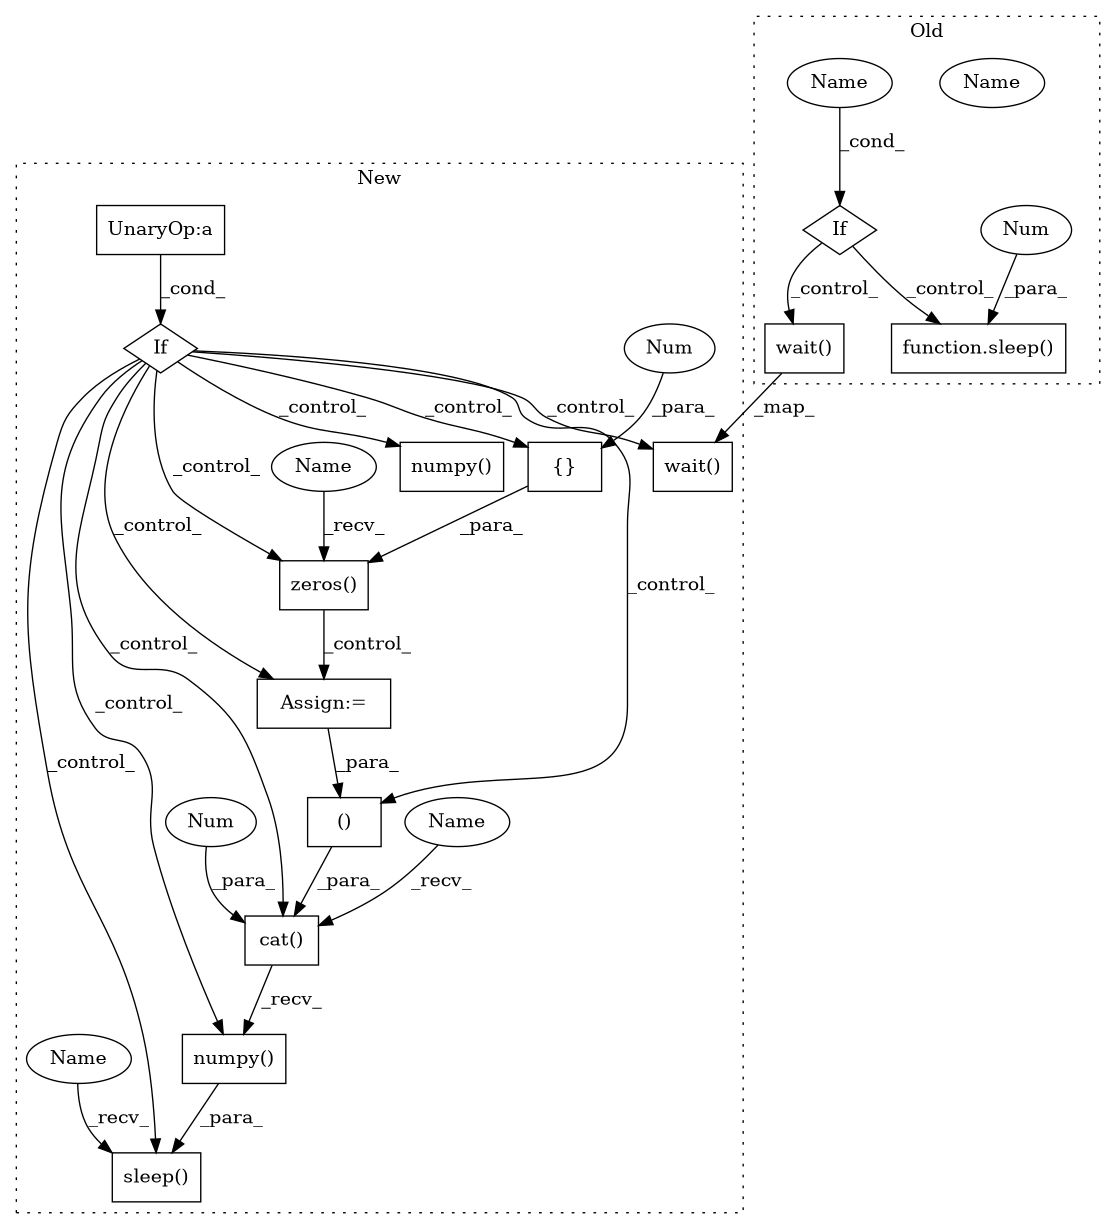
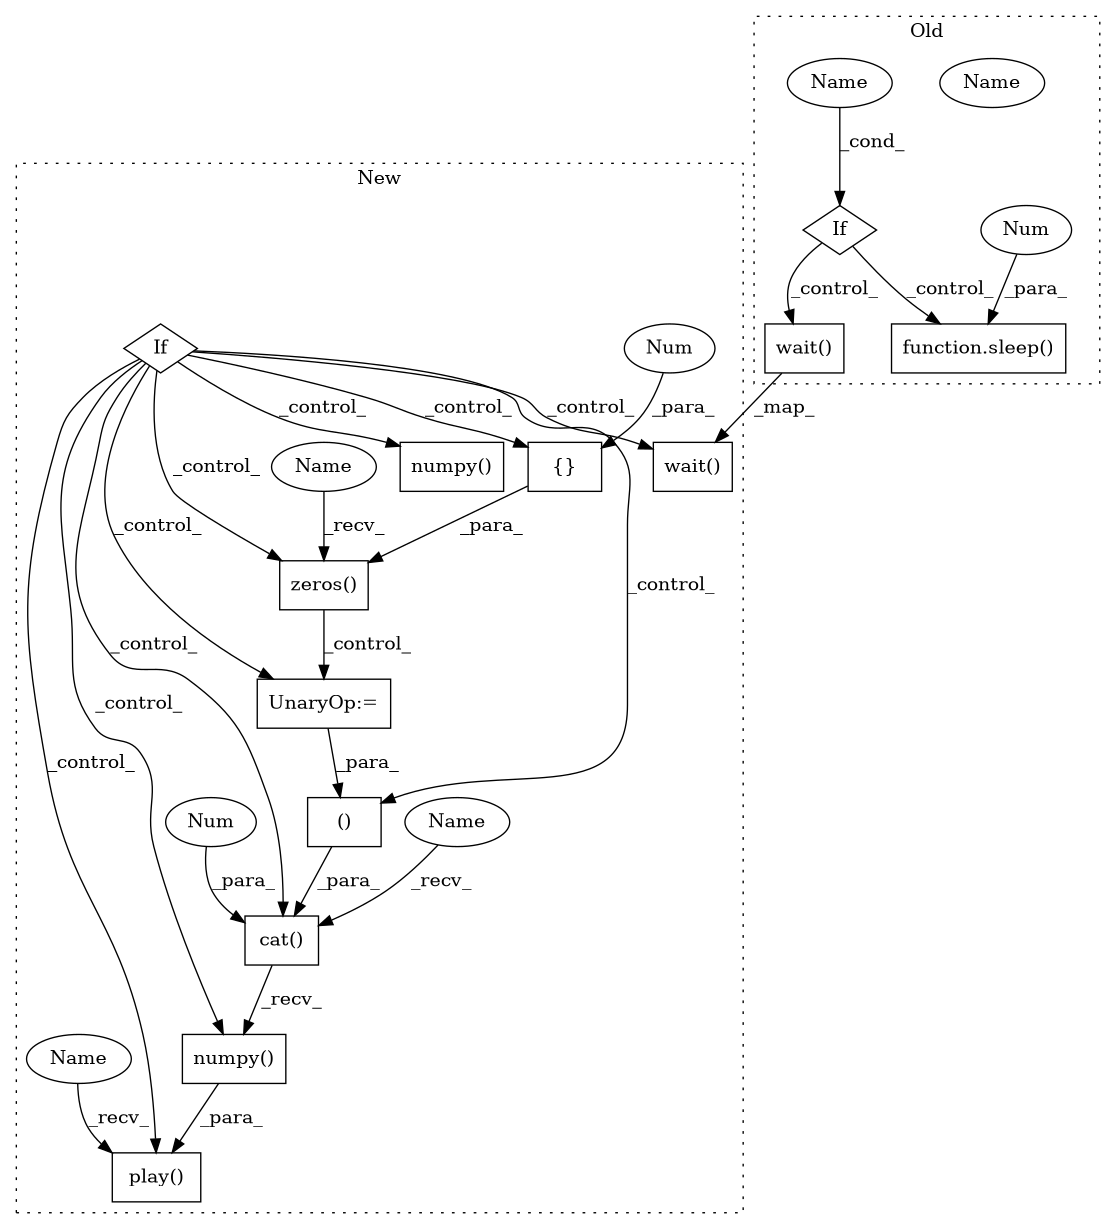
node "UnaryOp:a": removed
node "Assign:=": label "Assign:=" -> "UnaryOp:="
node "sleep()": label "sleep()" -> "play()"
